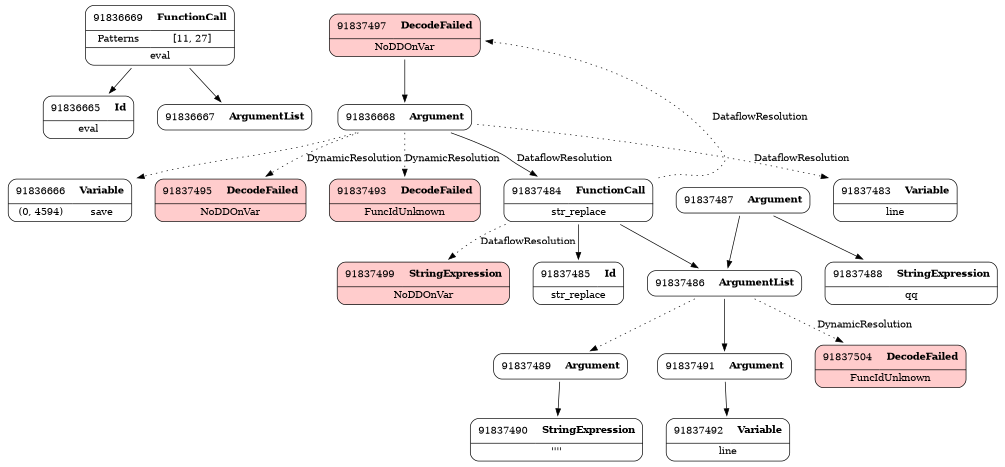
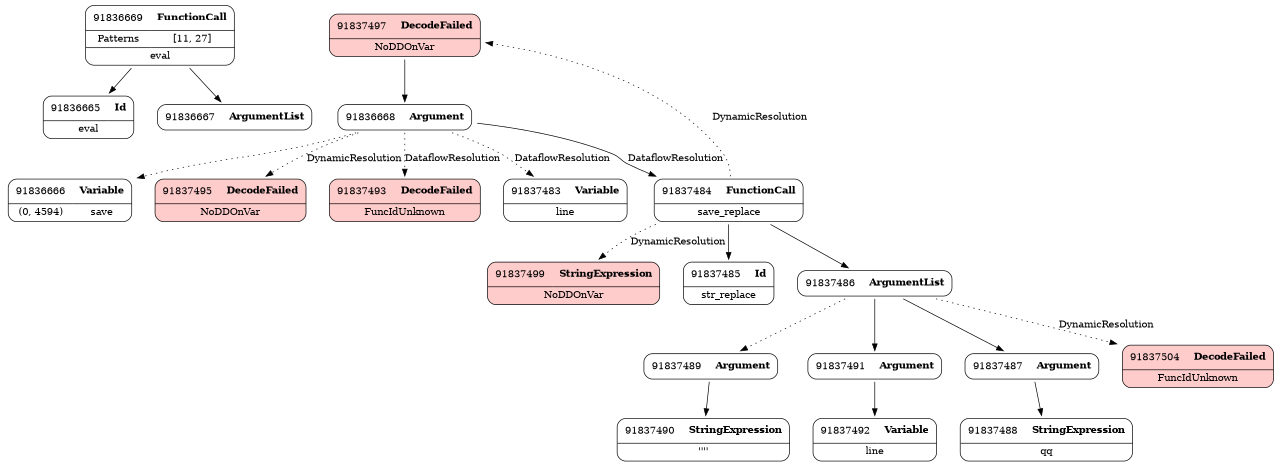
edge "91837484" -> "91837497": label "DataflowResolution" -> "DynamicResolution"
edge "91836668" -> "91837493": label "DynamicResolution" -> "DataflowResolution"
node "91837484": text "str_replace" -> "save_replace"
edge "91837487" -> "91837486": reversed
edge "91837484" -> "91837499": label "DataflowResolution" -> "DynamicResolution"
